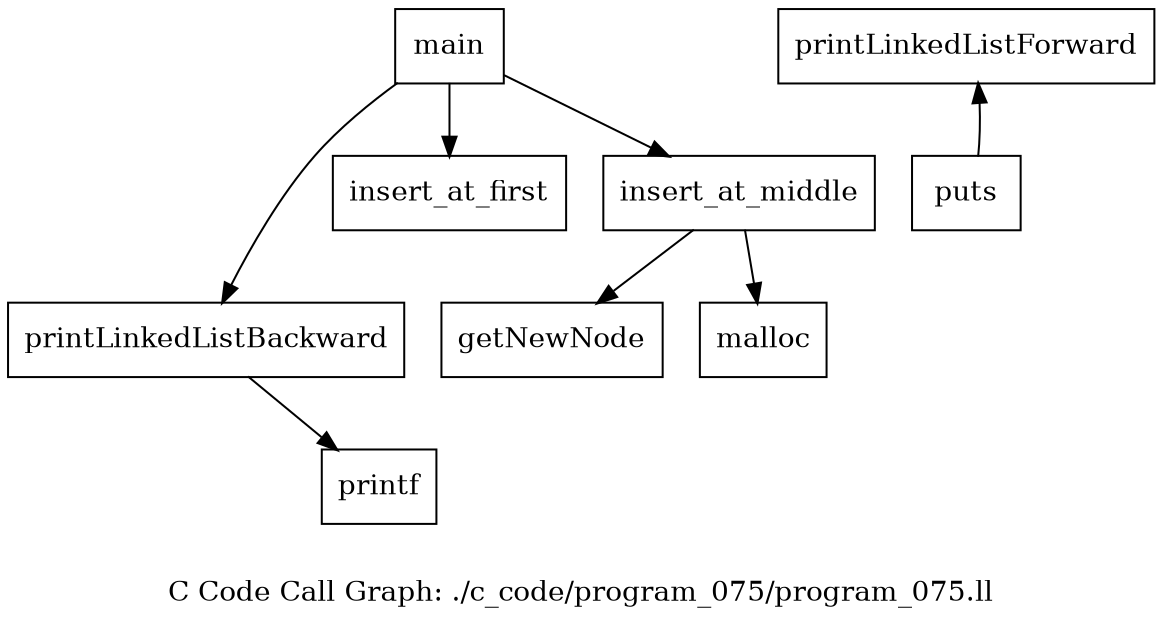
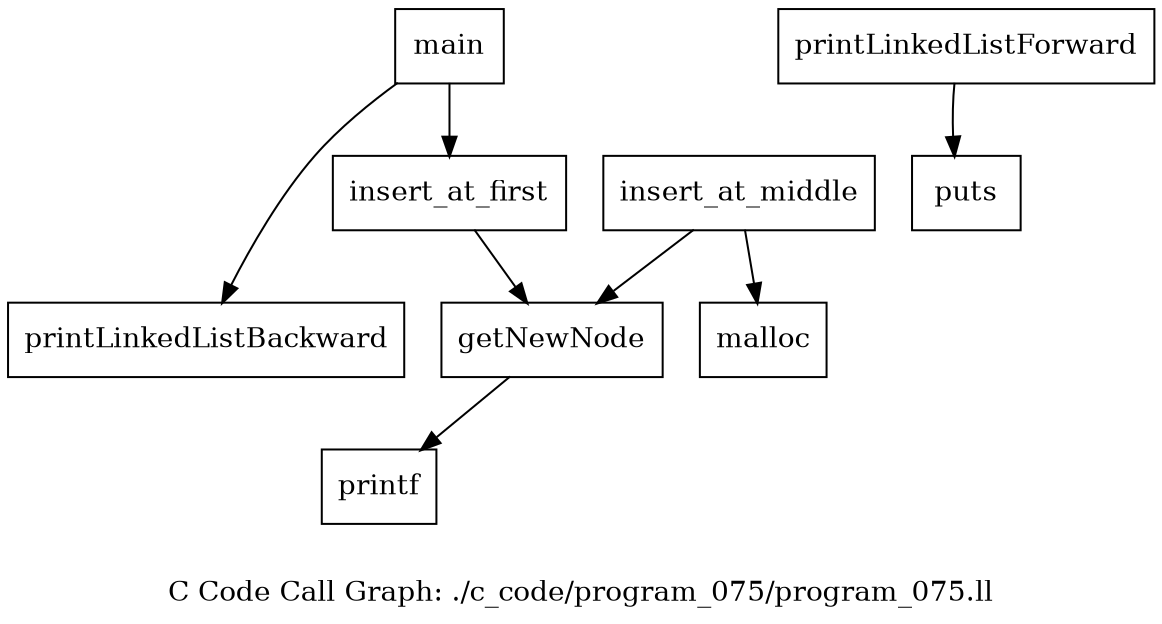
edge "main" -> "insert_at_middle": removed
edge "puts" -> "printLinkedListForward": reversed
edge "insert_at_first" -> "getNewNode": added
edge "printLinkedListBackward" -> "printf": now "getNewNode" -> "printf"
